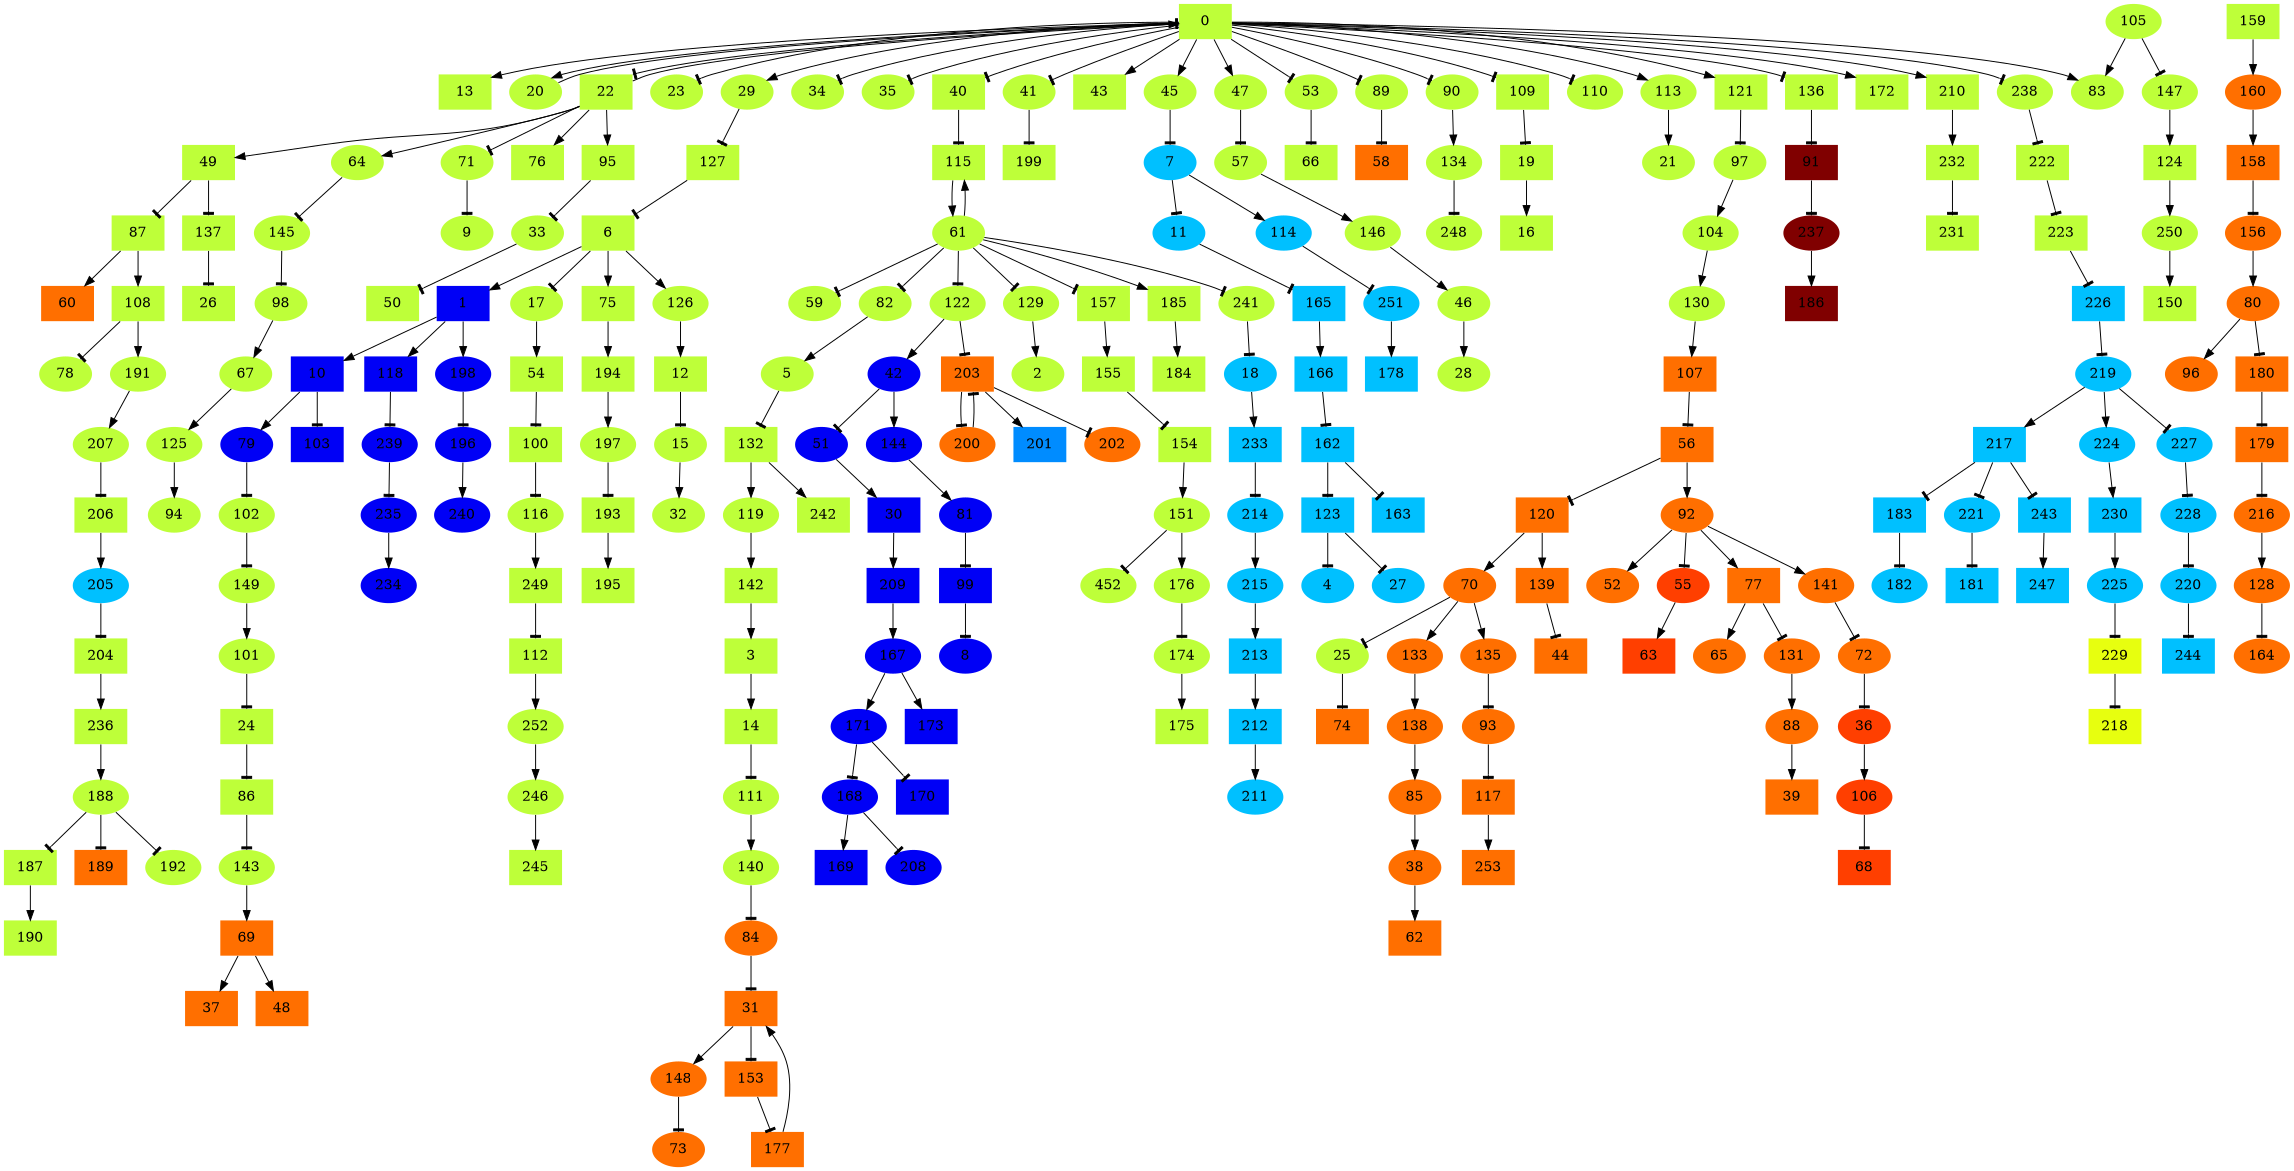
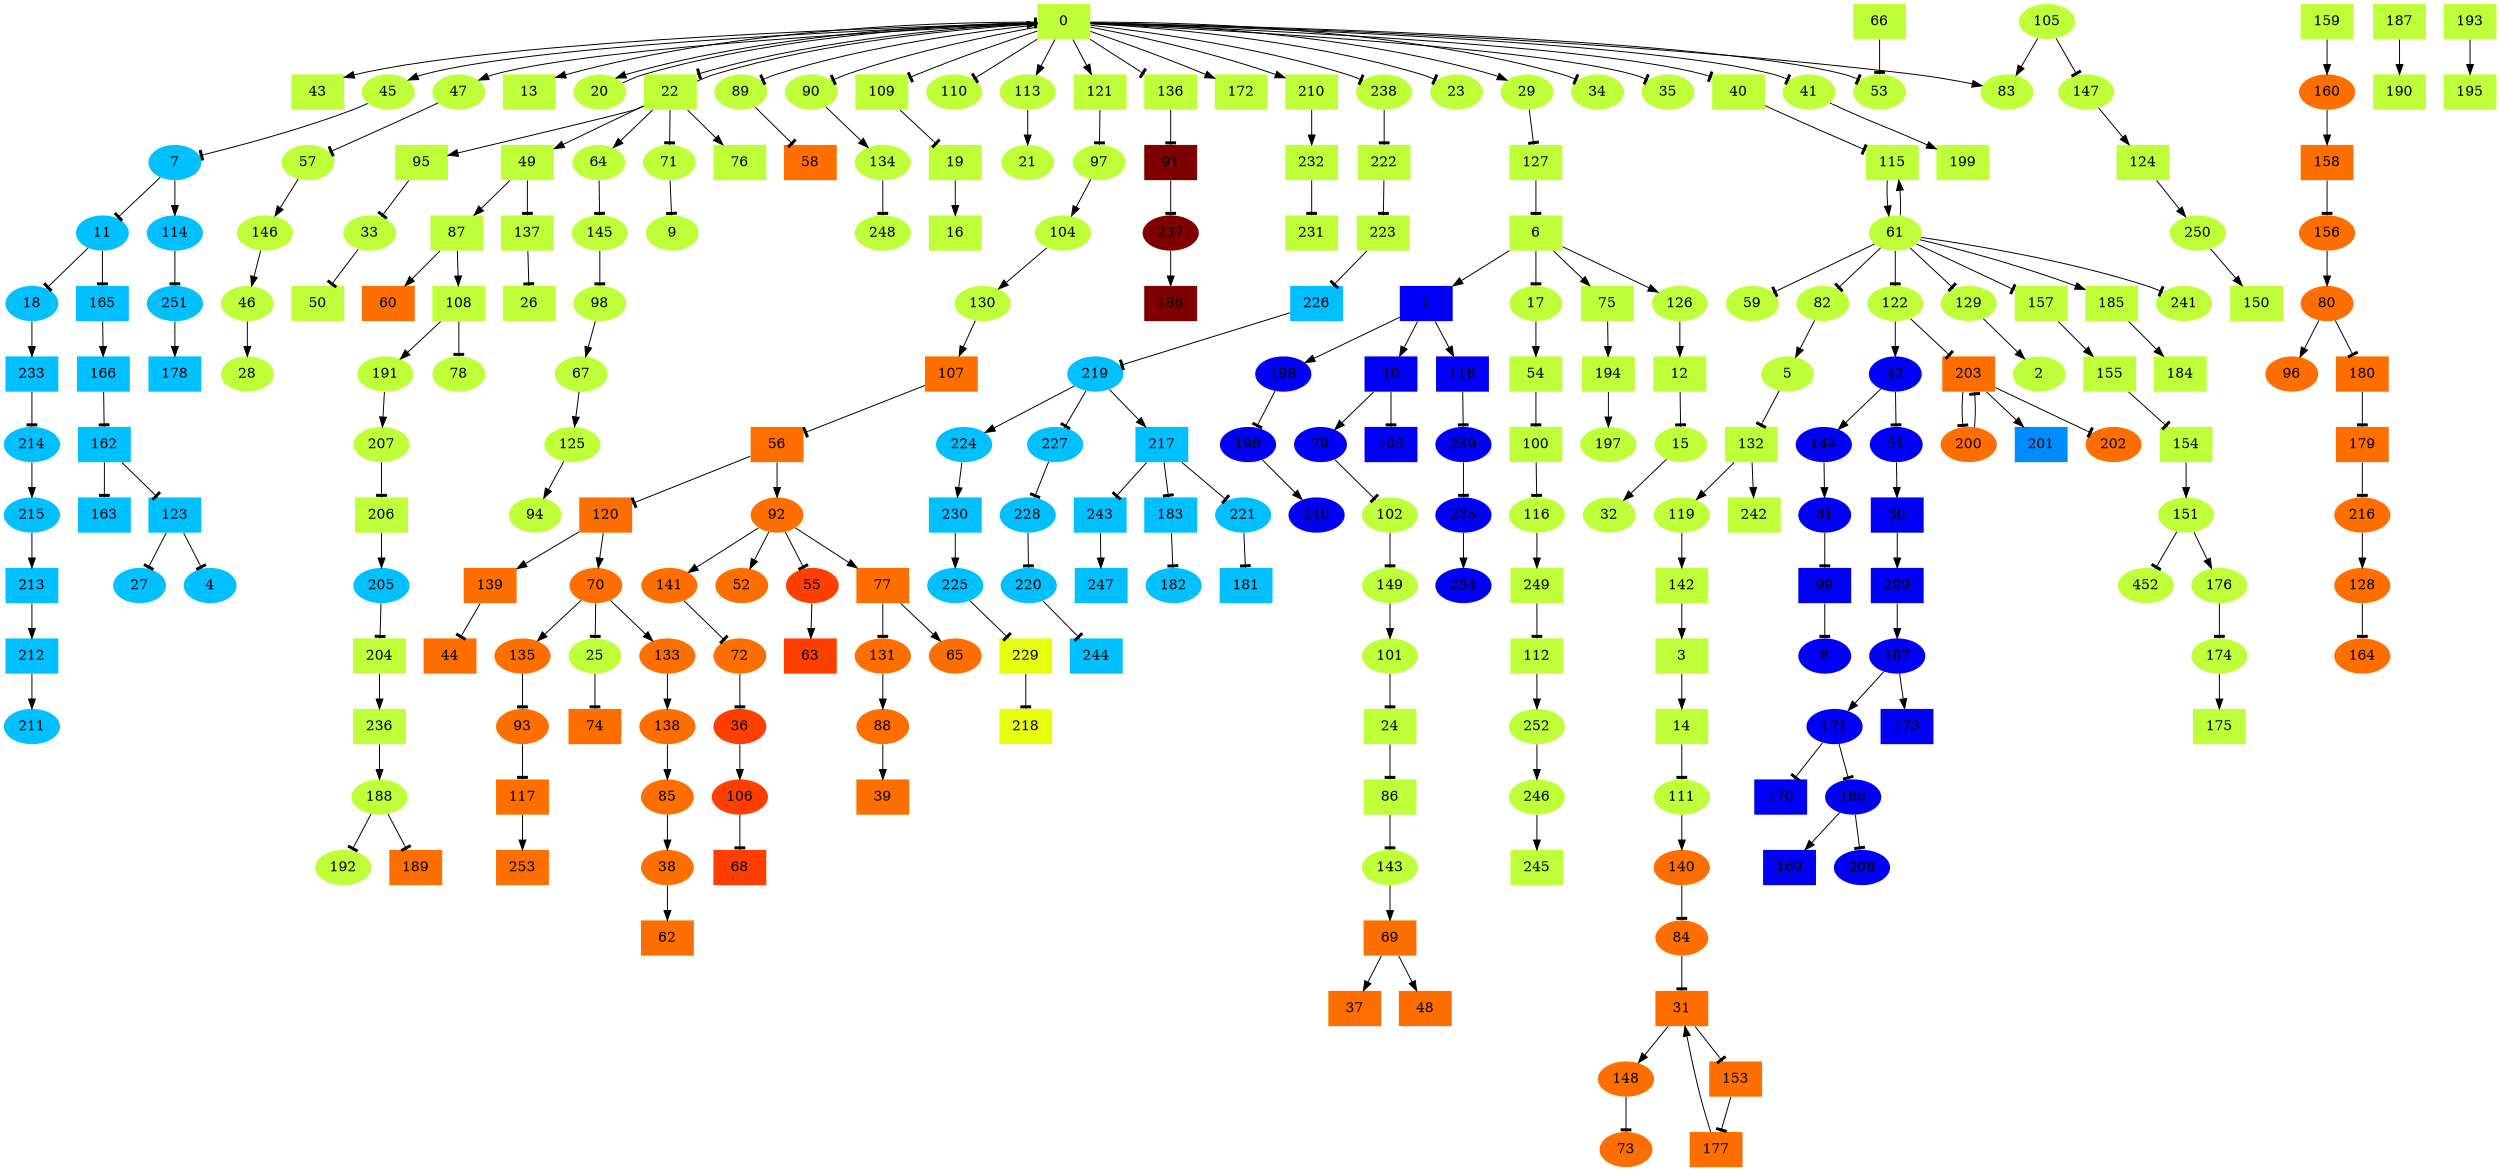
edge "41" -> "199": arrowhead tee -> normal
edge "53" -> "66": reversed
edge "49" -> "87": arrowhead tee -> normal
edge "241" -> "18": now "11" -> "18"
edge "197" -> "193": removed
edge "188" -> "187": removed
node "140": fillcolor #beff39 -> #ff6f00
